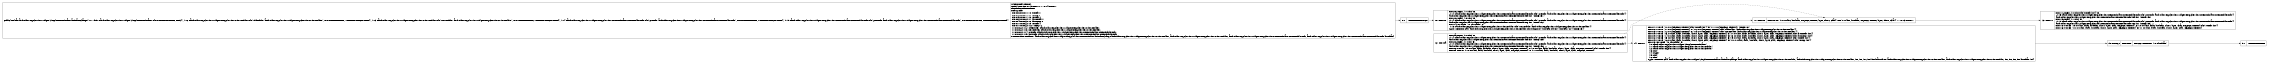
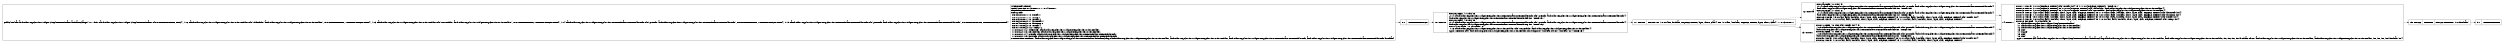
edge "12: 0x000a" -> "11: 0x0008": reversed
edge "13: 0x0011" -> "14: 0x0017": added
